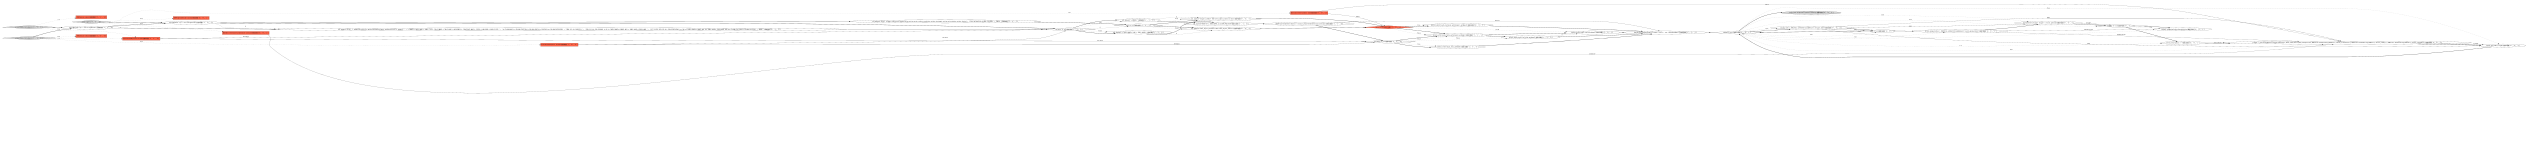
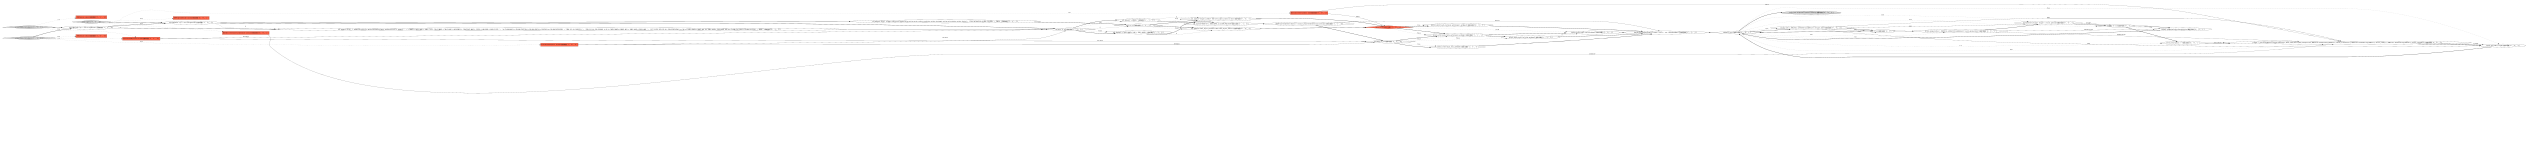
edge "trigger.addManipulation(manipulation)@@@30@@@['0', '0', '1']" -> "dbResult.next()@@@22@@@['0', '0', '1']": style dotted -> bold
